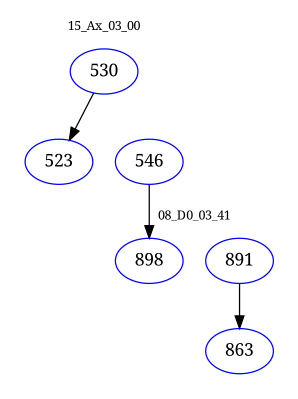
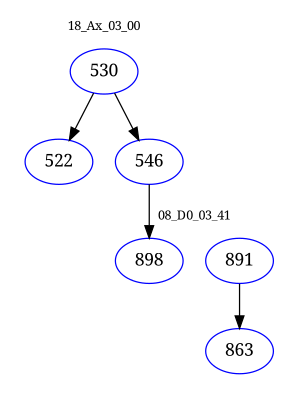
cluster "15_Ax_03_00": label "15_Ax_03_00" -> "18_Ax_03_00"
edge "530" -> "546": added
node "523": label "523" -> "522"
